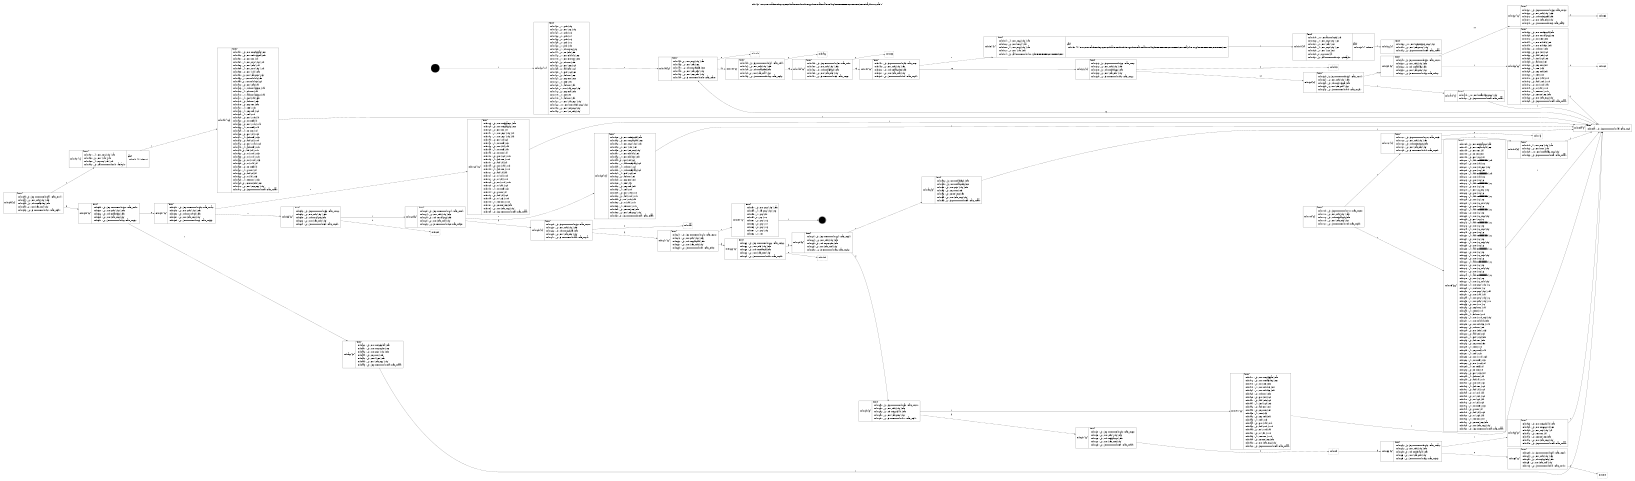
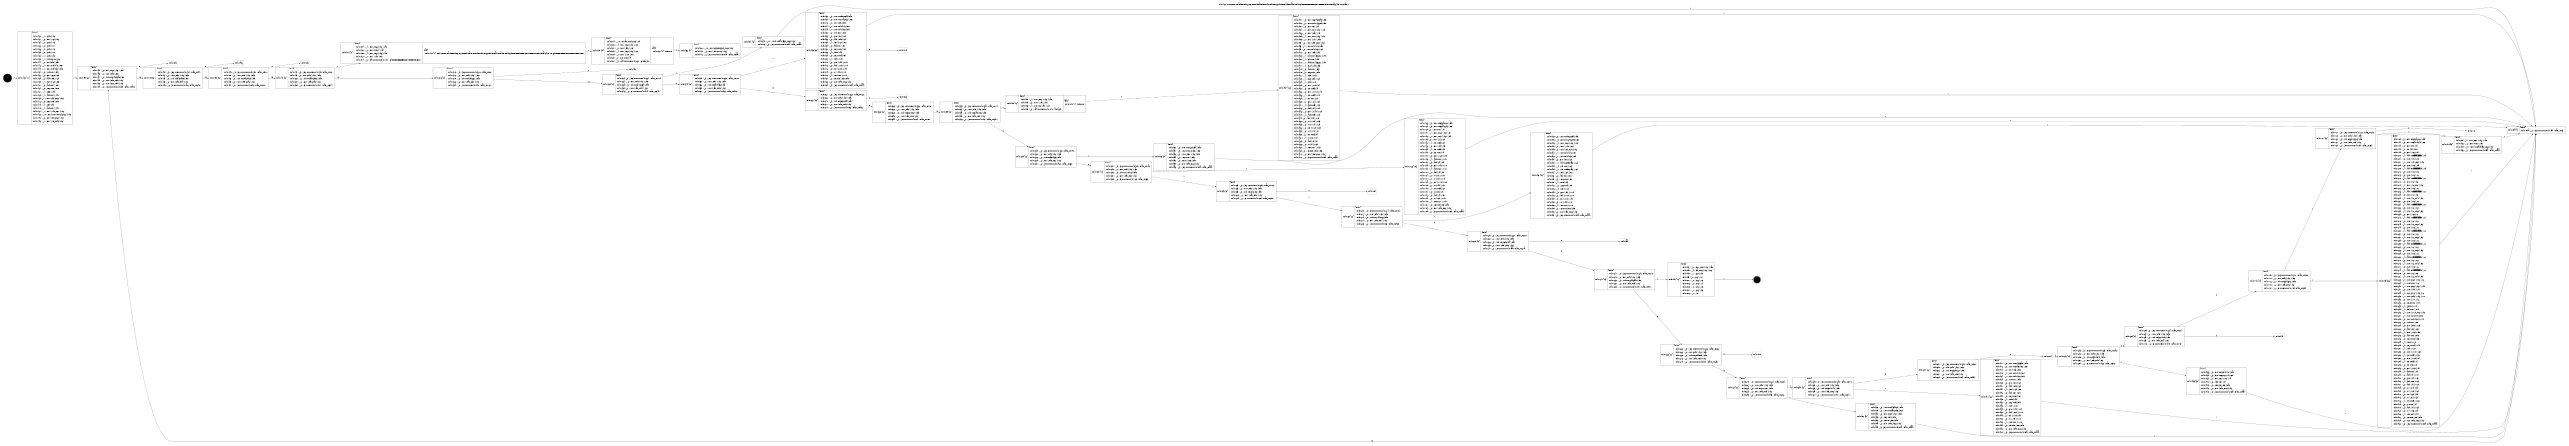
node "0x401583 [28]": added
edge "0x4016ef [28]" -> "0x40170b [28]": added, label "2"
